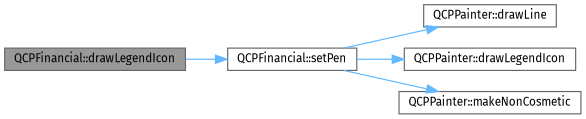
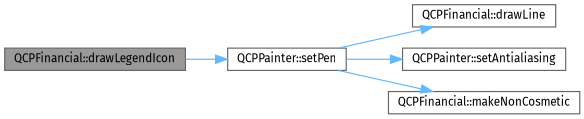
node "QCPPainter::drawLine": label "QCPPainter::drawLine" -> "QCPFinancial::drawLine"
node "QCPFinancial::setPen": label "QCPFinancial::setPen" -> "QCPPainter::setPen"
node "QCPPainter::drawLegendIcon": label "QCPPainter::drawLegendIcon" -> "QCPPainter::setAntialiasing"
node "QCPPainter::makeNonCosmetic": label "QCPPainter::makeNonCosmetic" -> "QCPFinancial::makeNonCosmetic"
